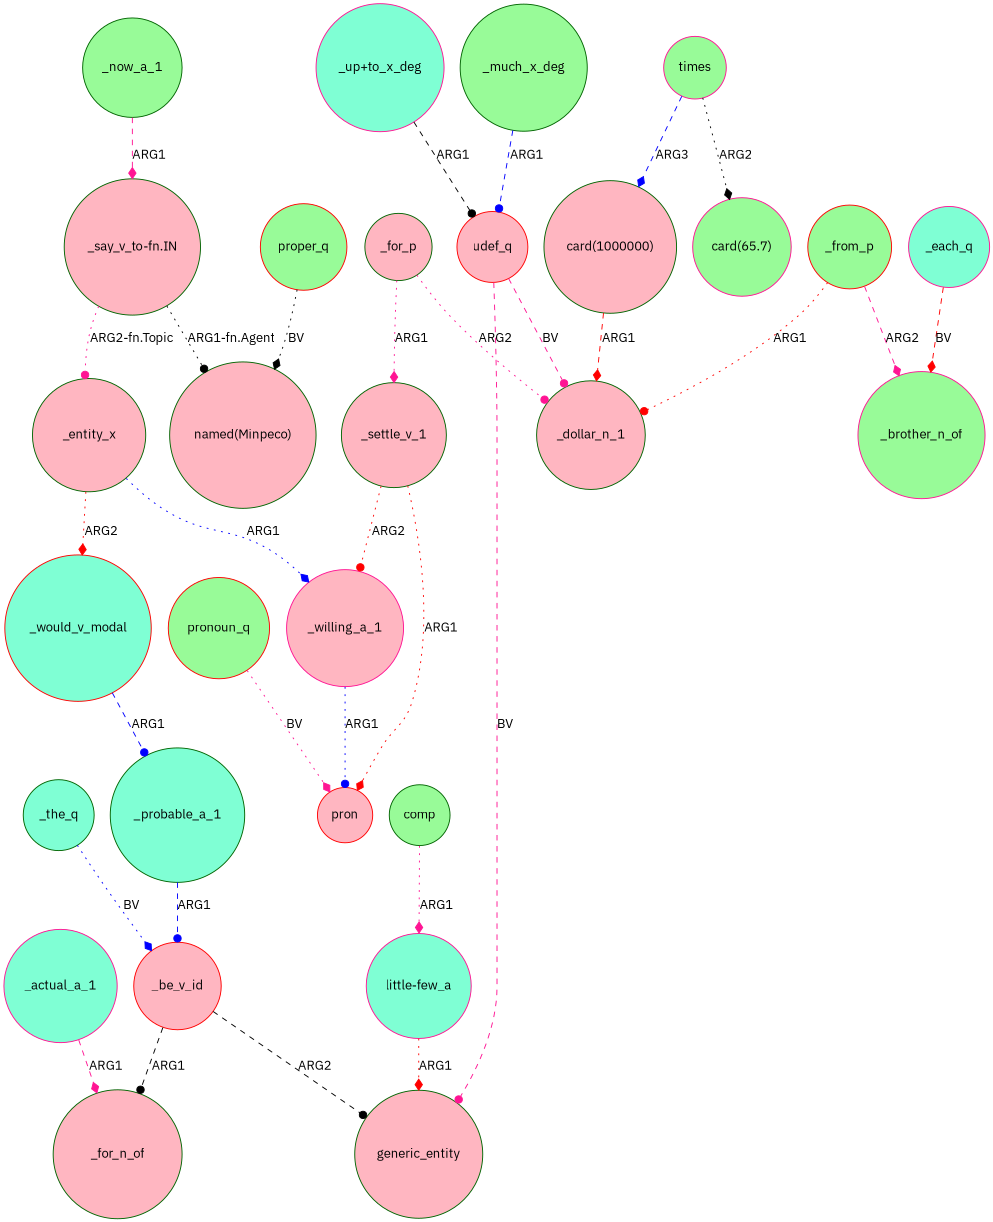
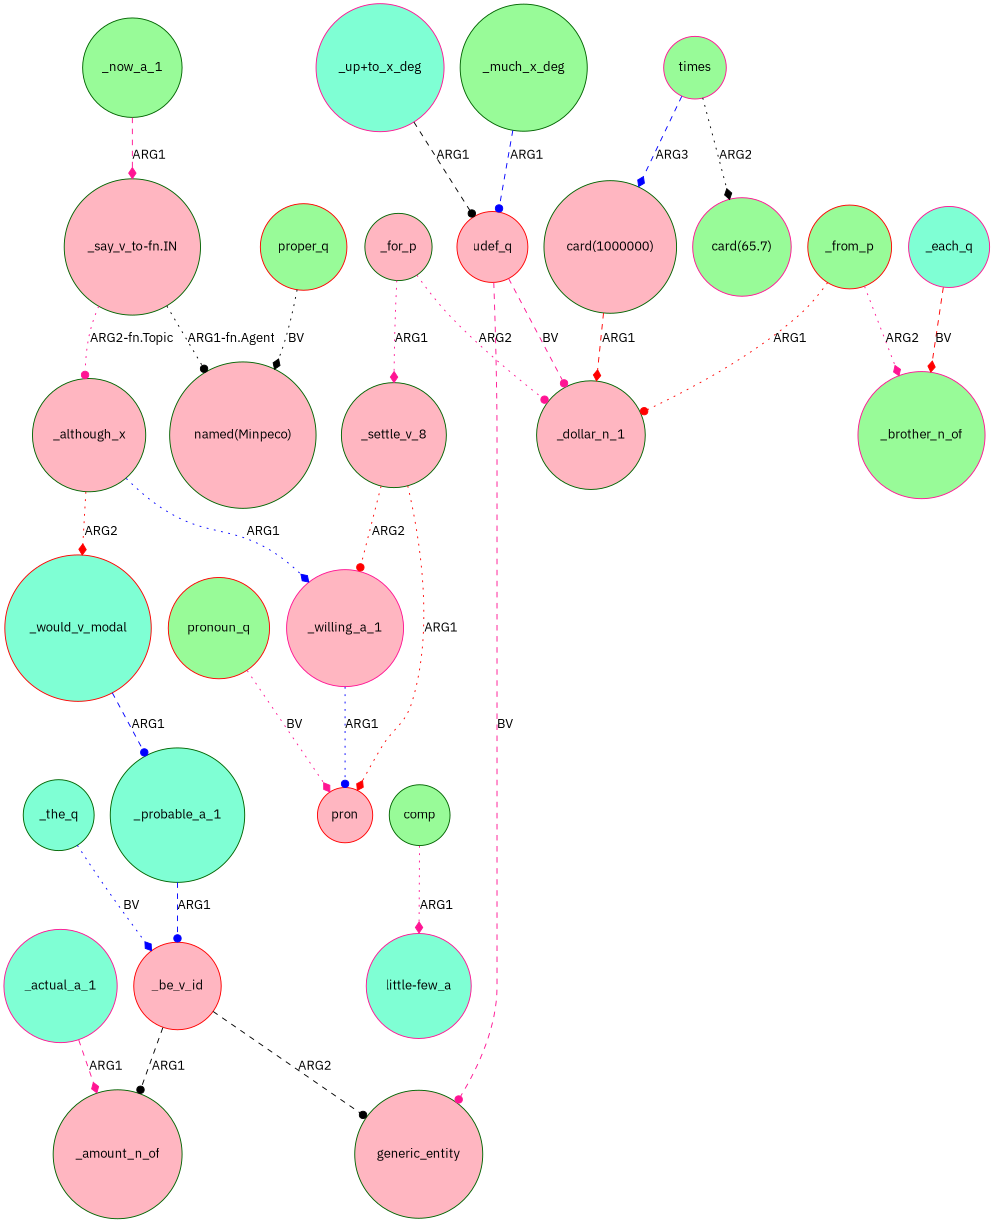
edge "_from_p" -> "_brother_n_of": style dashed -> dotted
node "_entity_x": label "_entity_x" -> "_although_x"
node "_settle_v_1": label "_settle_v_1" -> "_settle_v_8"
edge "little-few_a" -> "generic_entity": removed, label "ARG1"
node "_for_n_of": label "_for_n_of" -> "_amount_n_of"
